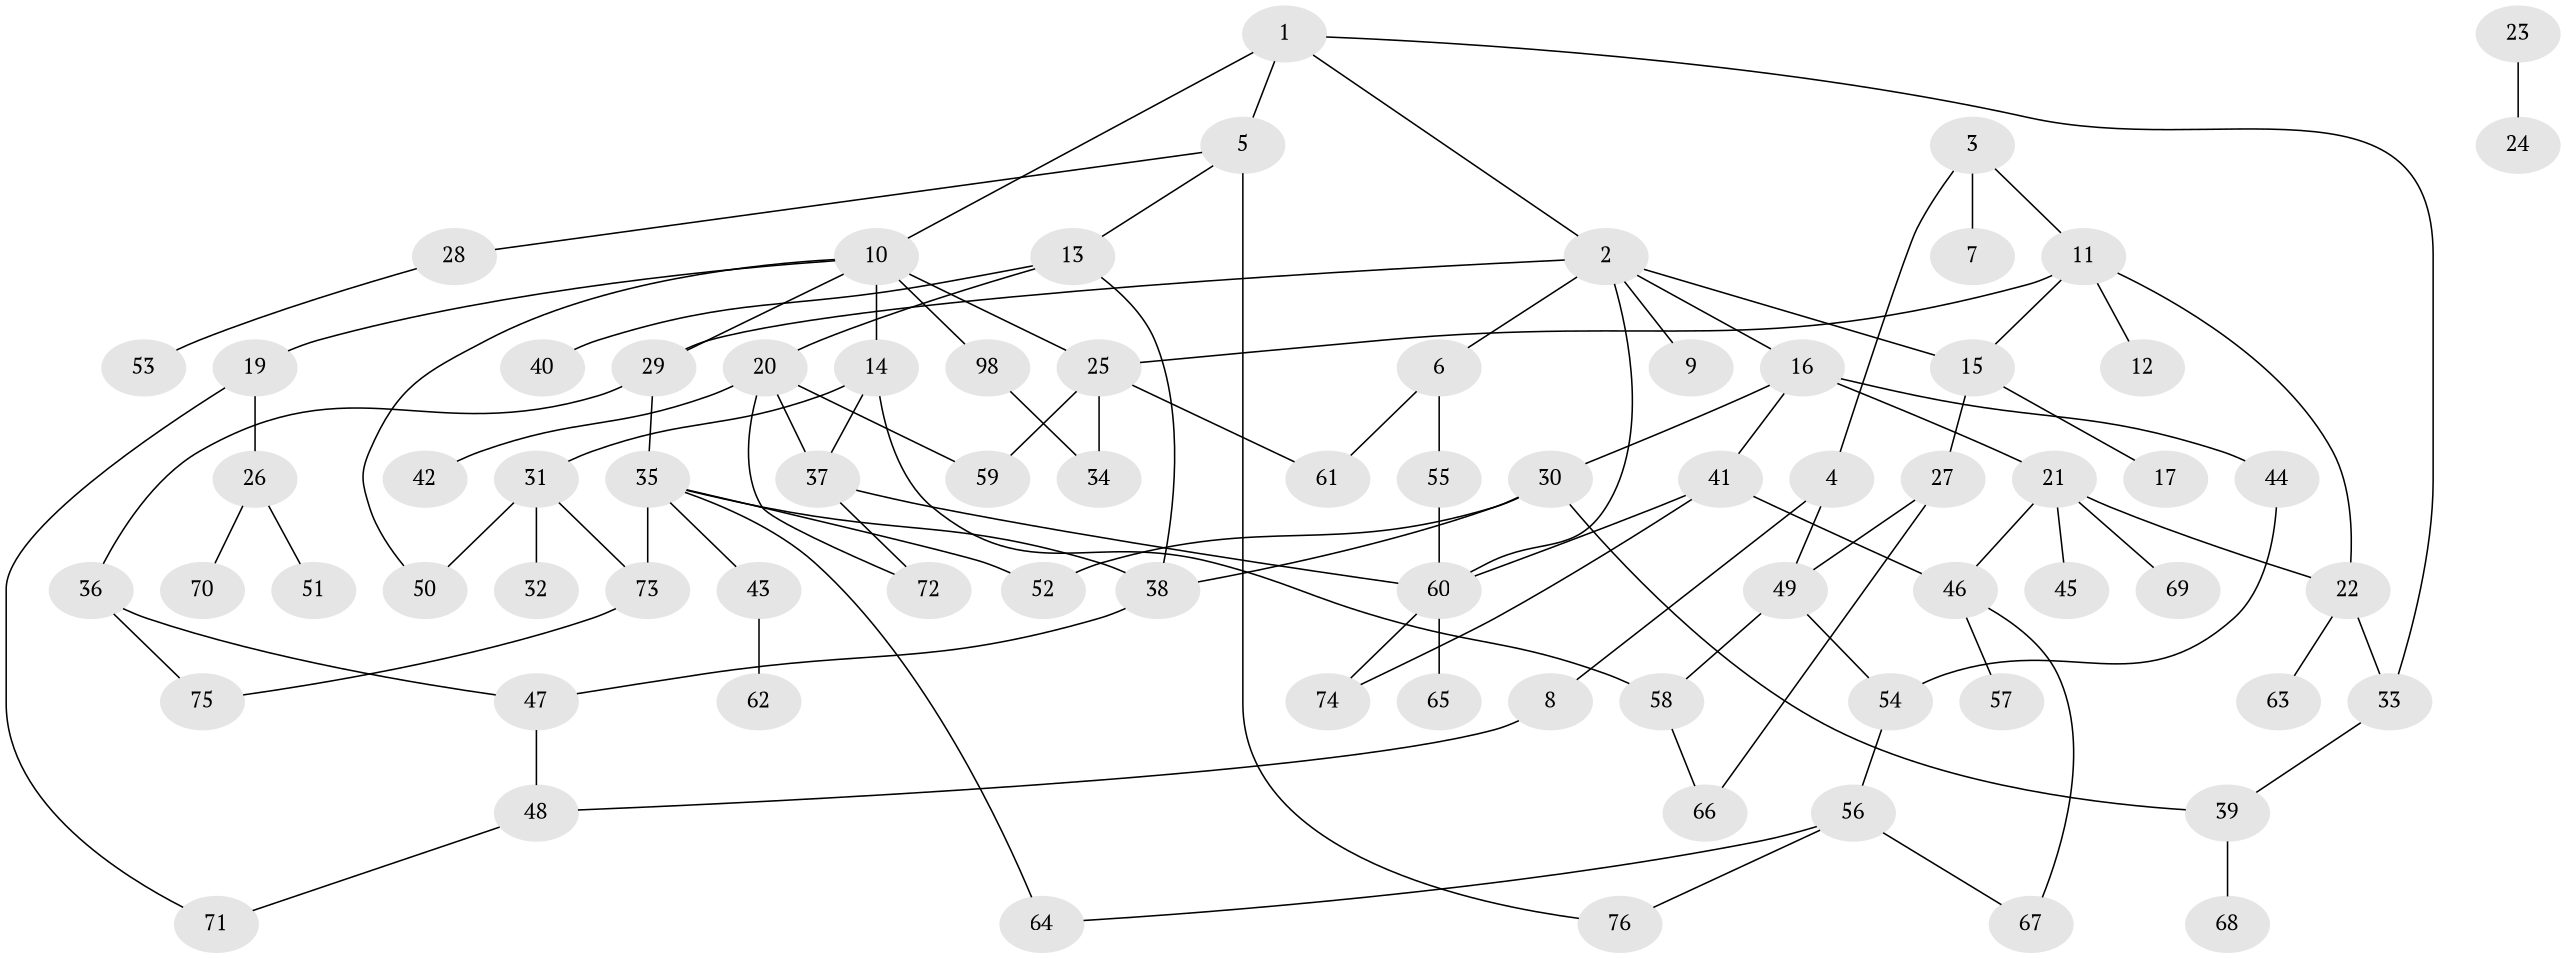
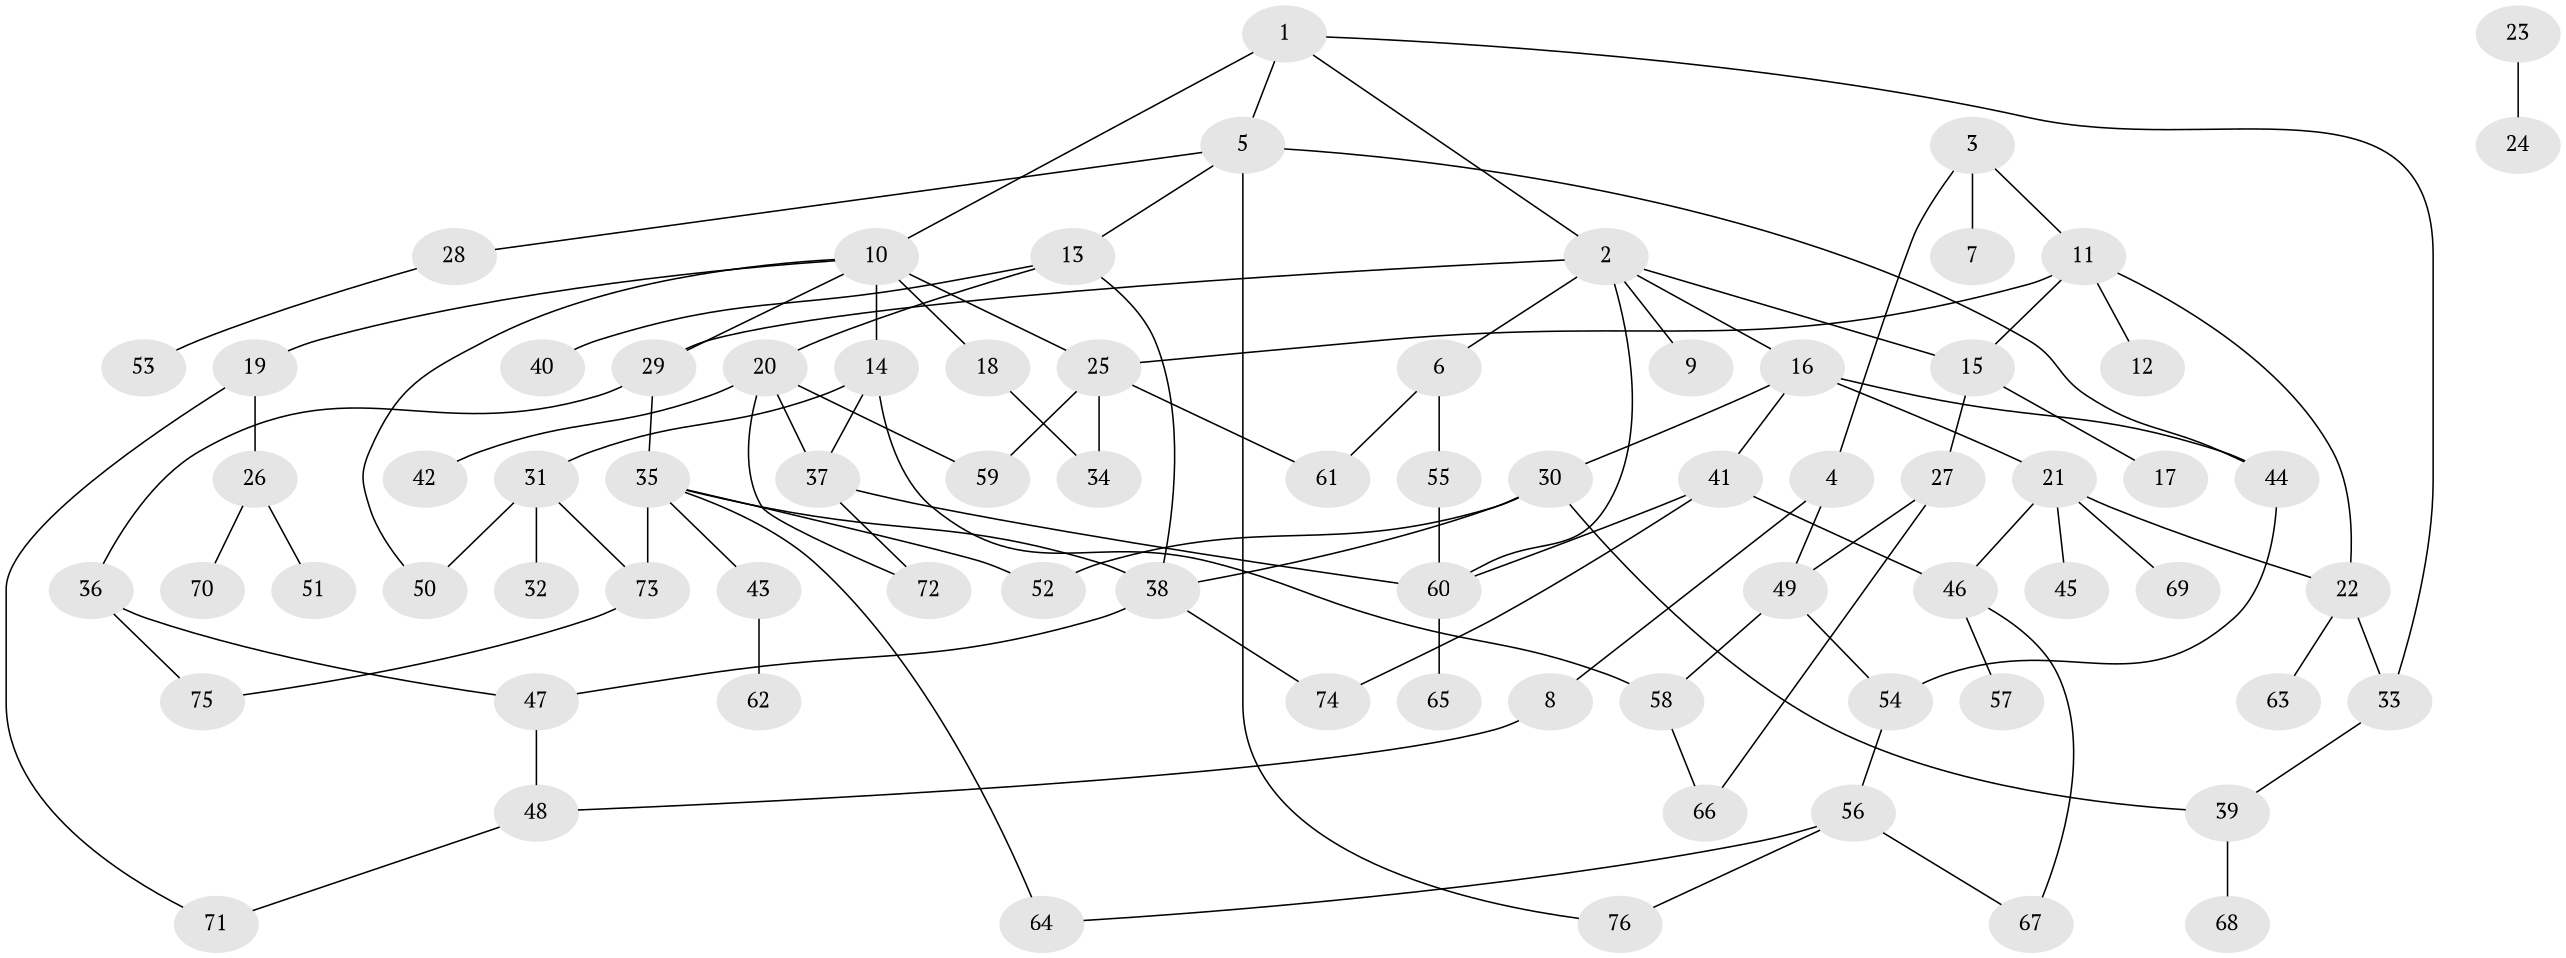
edge "5" -- "44": added
node "98": label "98" -> "18"
edge "60" -- "74": now "38" -- "74"
